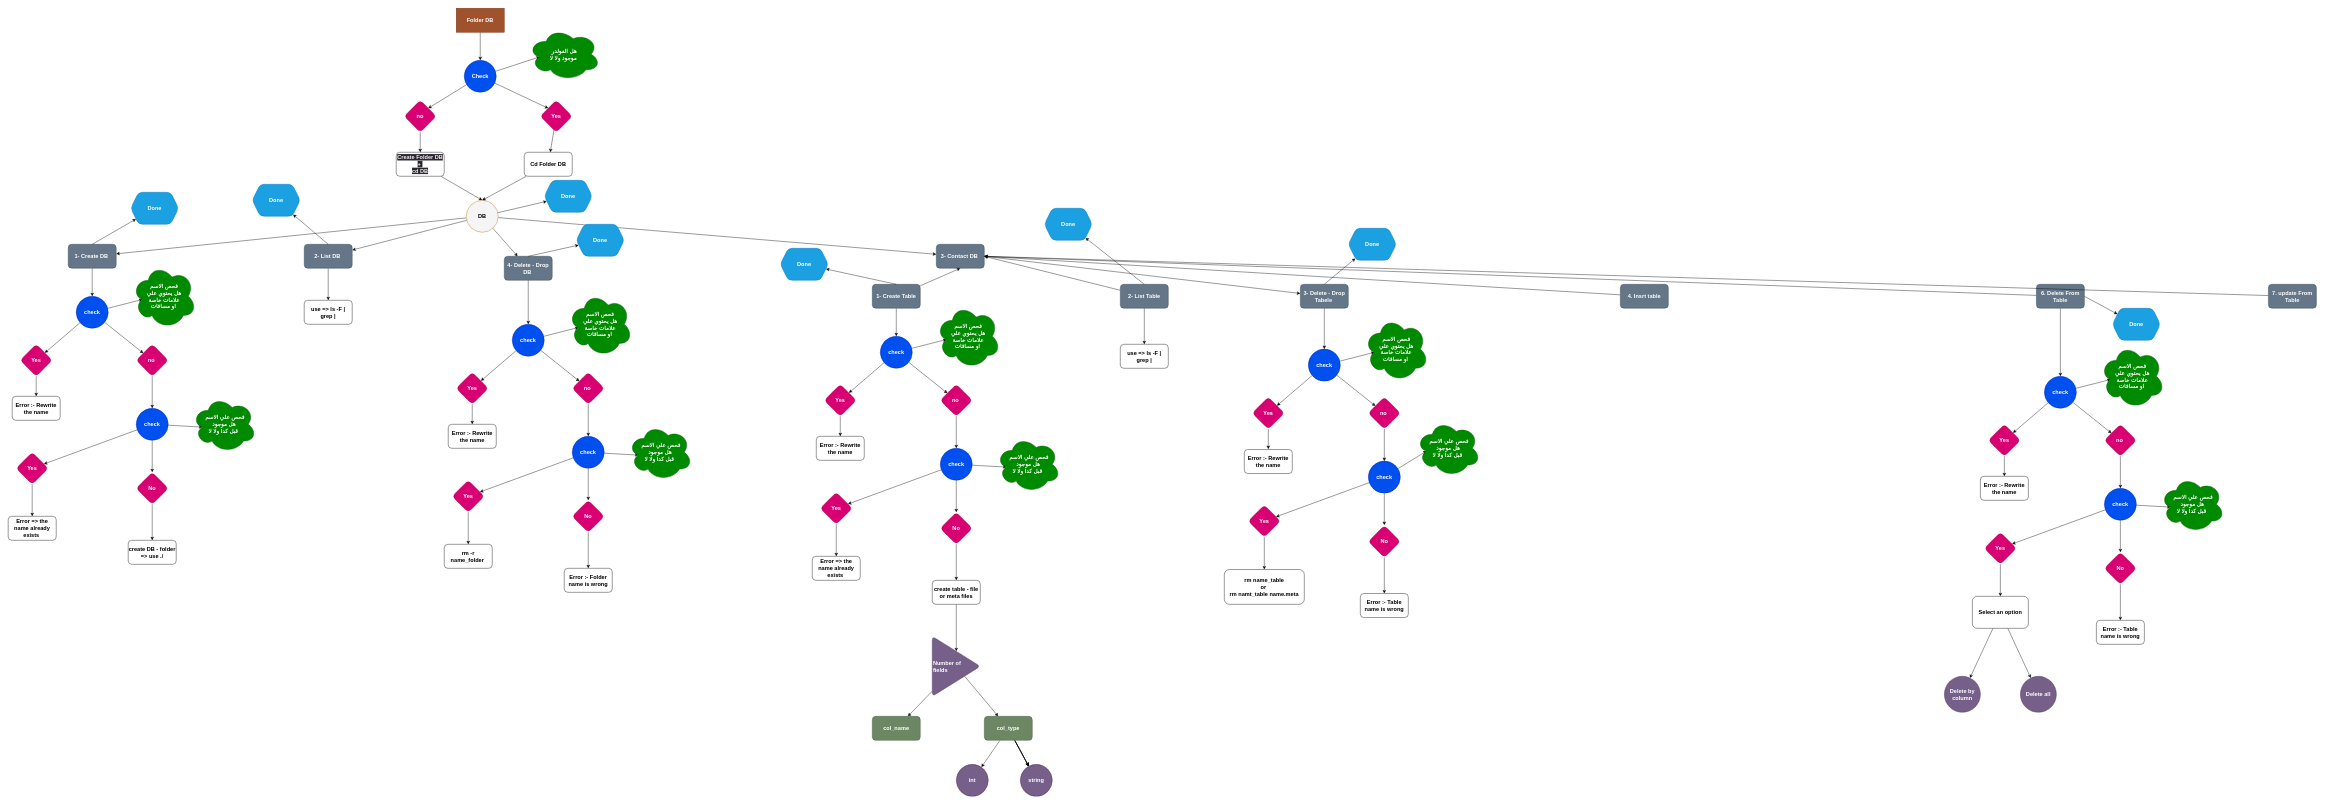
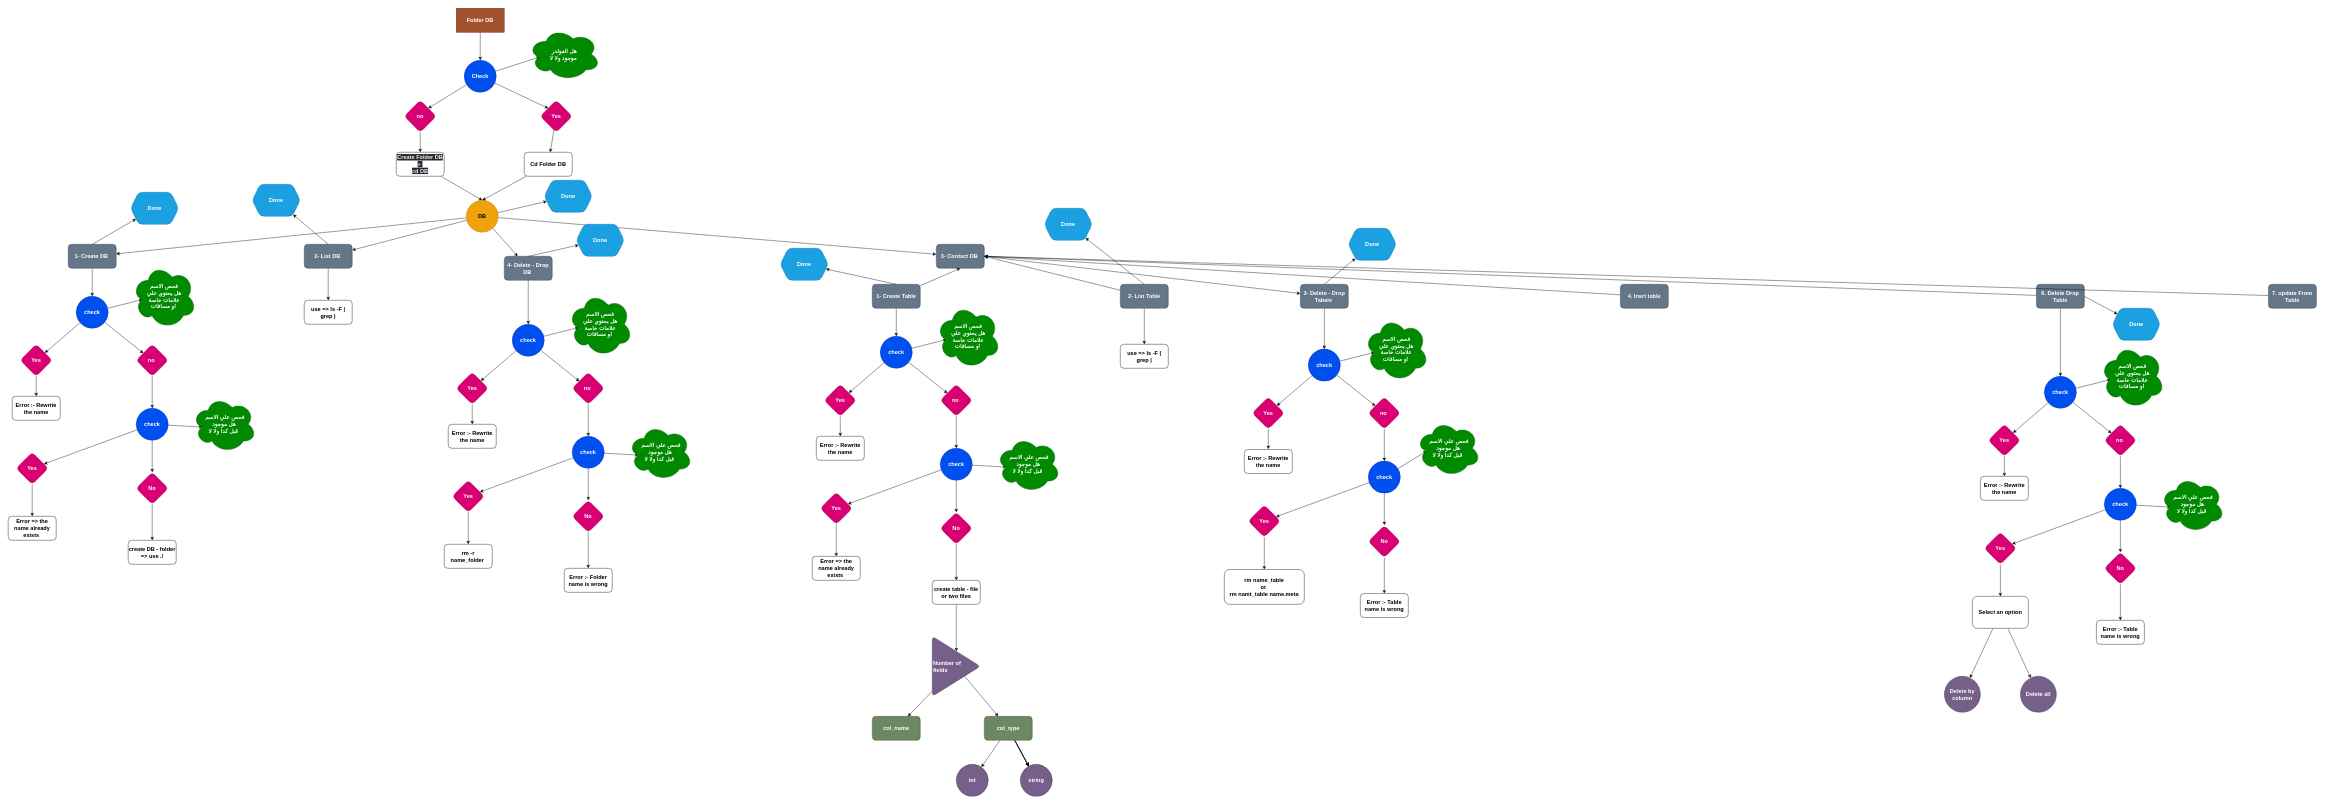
node "DB": fillcolor #f5f5f5 -> #f0a30a
node "6. Delete From Table": label "6. Delete From Table" -> "6. Delete Drop Table"
node "create table - file or meta files": label "create table - file or meta files" -> "create table - file or two files"
